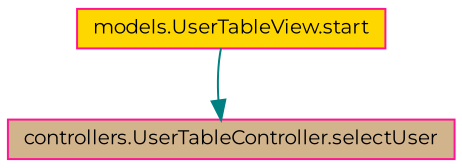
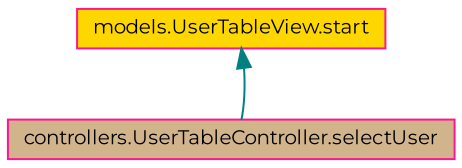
edge "models.UserTableView.start" -> "controllers.UserTableController.selectUser": reversed
